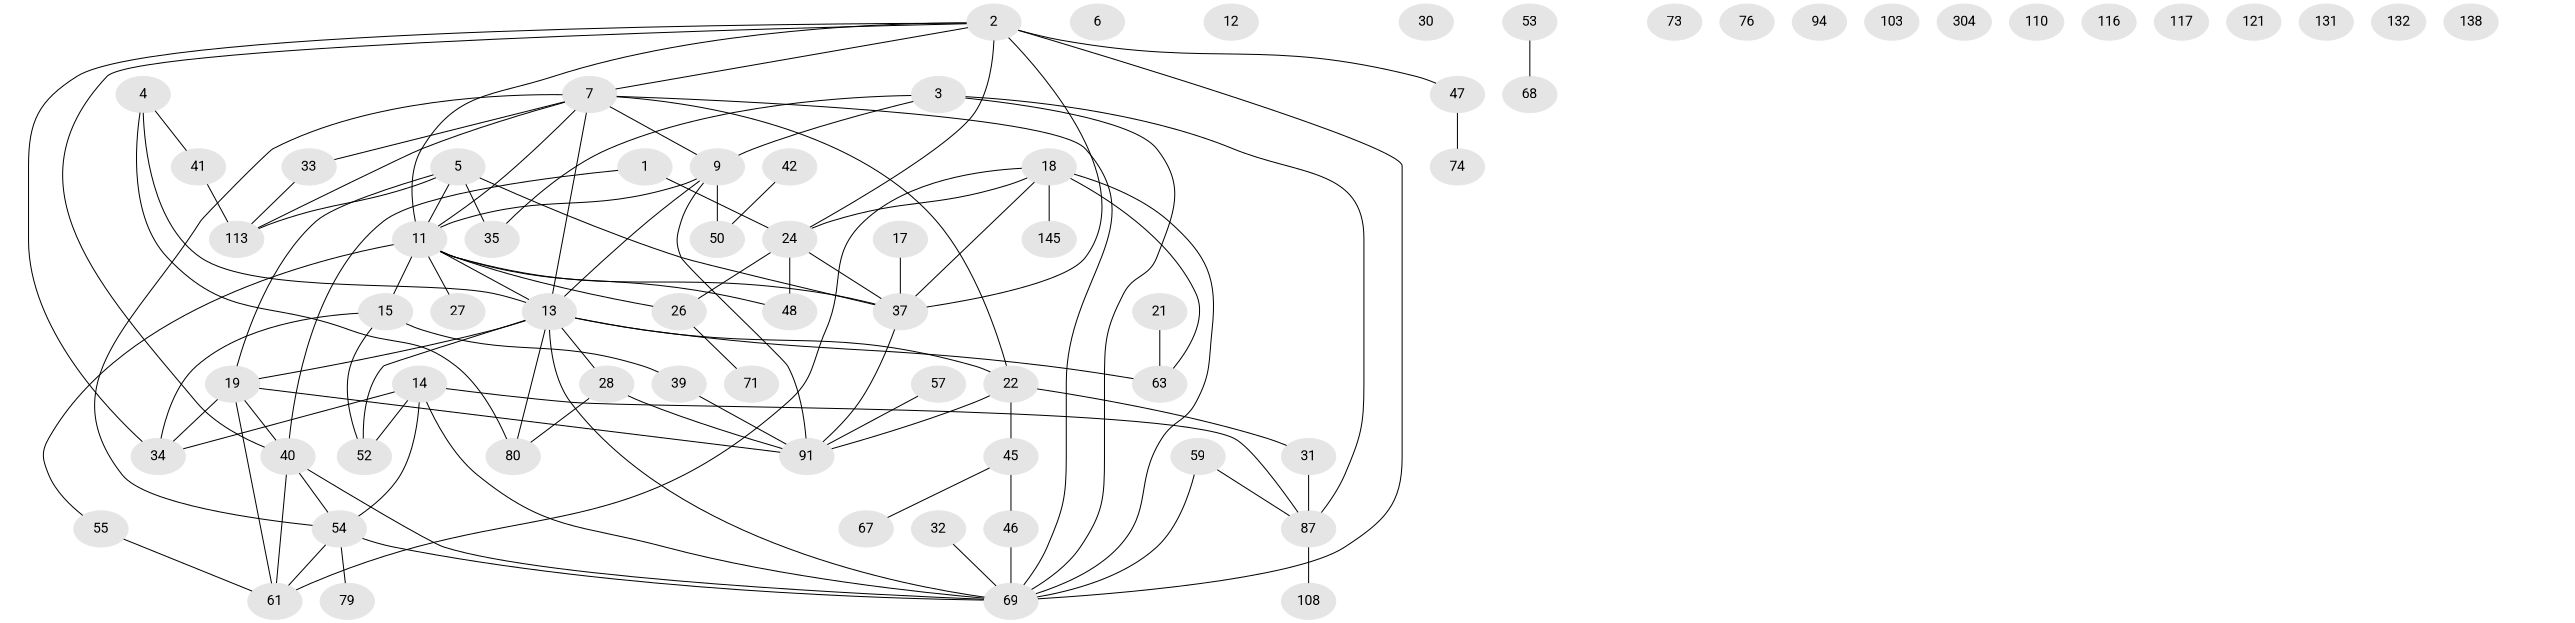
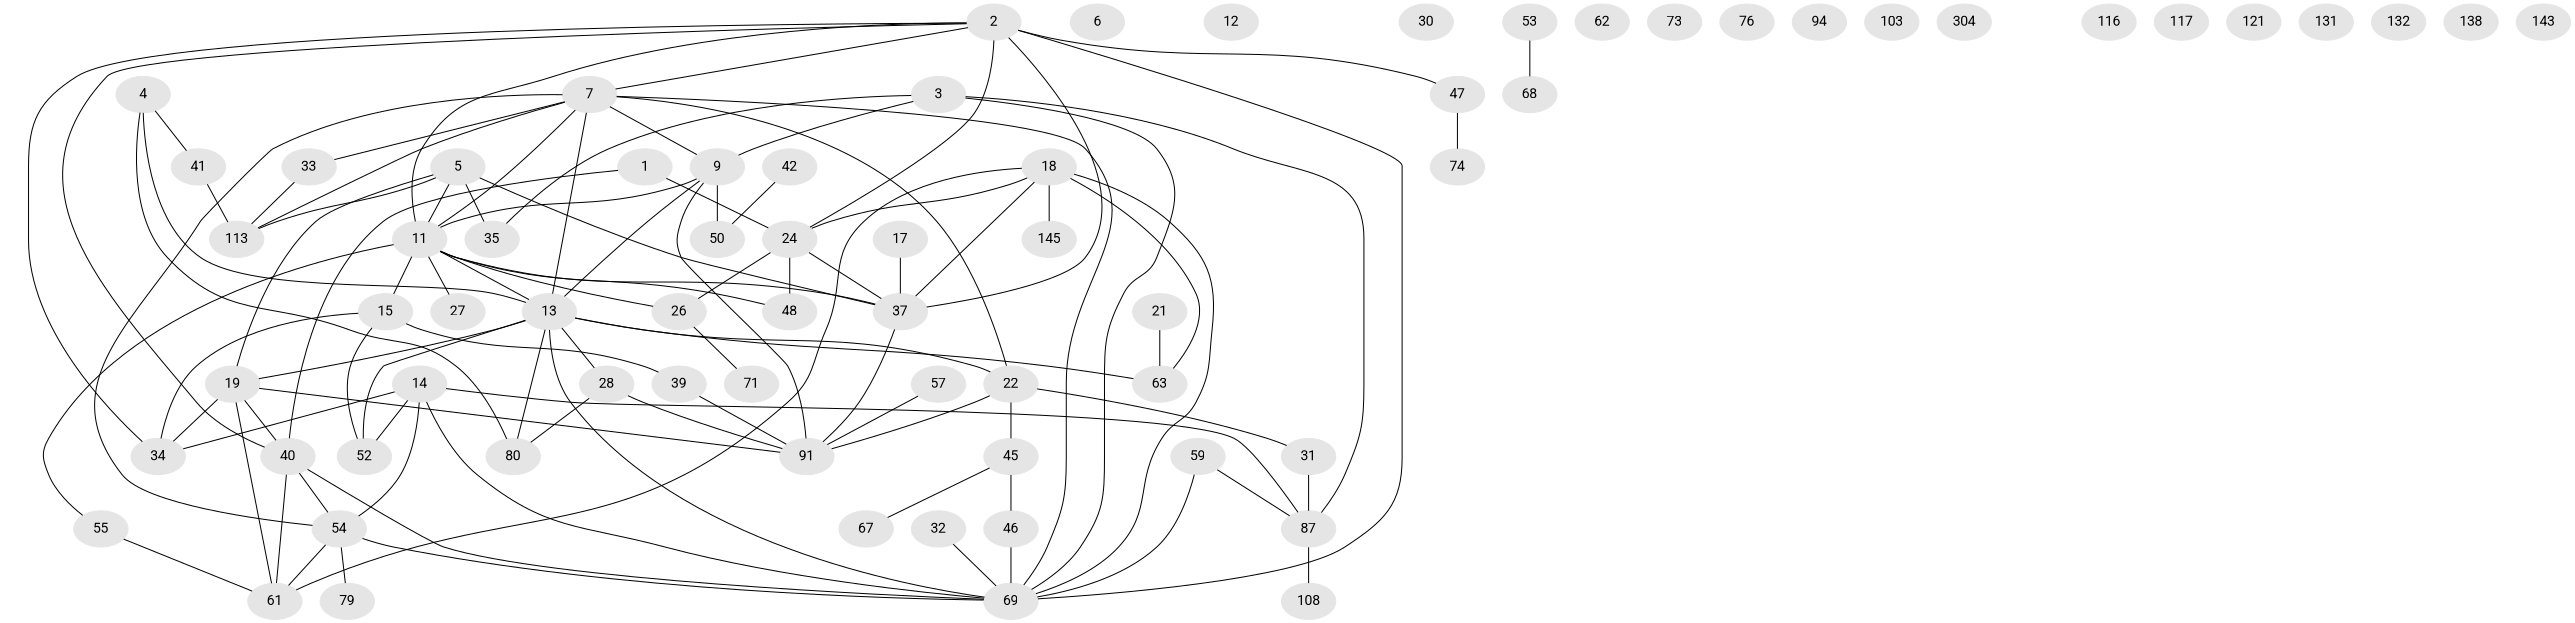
node "62": added
node "110": removed
node "143": added
